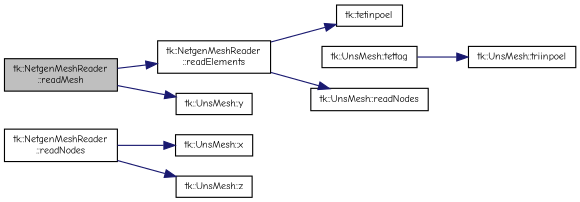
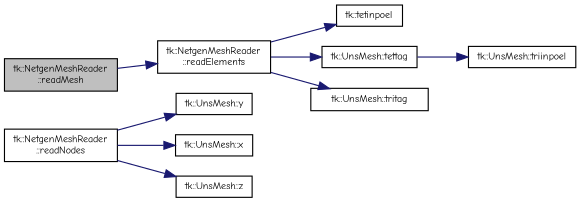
edge "tk::NetgenMeshReader ::readElements" -> "tk::UnsMesh::tettag": added
edge "tk::NetgenMeshReader ::readMesh" -> "tk::UnsMesh::y": now "tk::NetgenMeshReader ::readNodes" -> "tk::UnsMesh::y"
node "tk::UnsMesh::readNodes": label "tk::UnsMesh::readNodes" -> "tk::UnsMesh::tritag"
